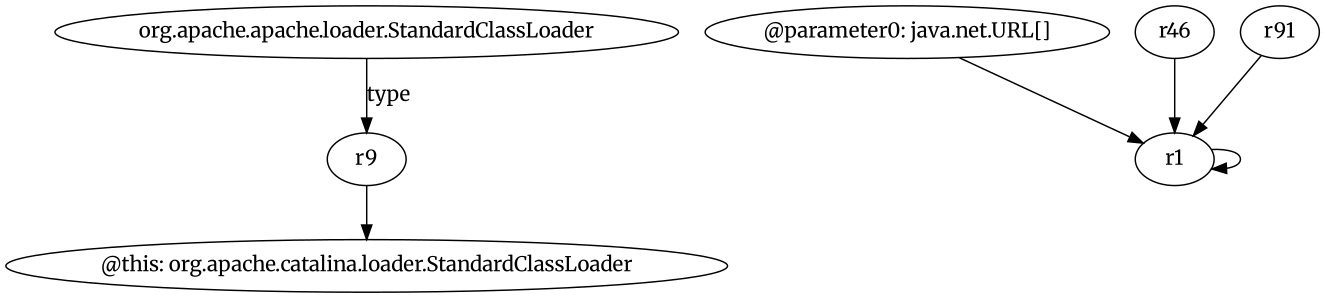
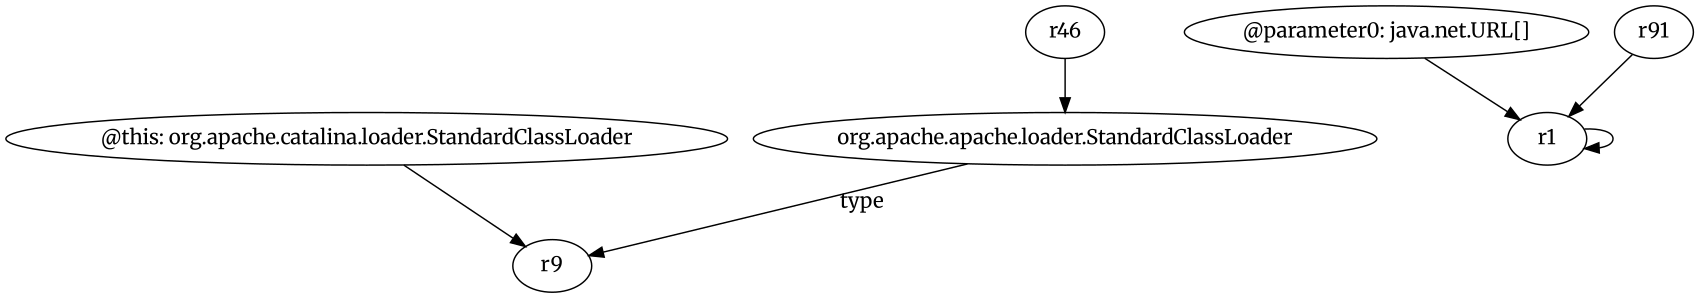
edge "r46" -> "r1": now "r46" -> "org.apache.apache.loader.StandardClassLoader"
edge "r9" -> "@this: org.apache.catalina.loader.StandardClassLoader": reversed
